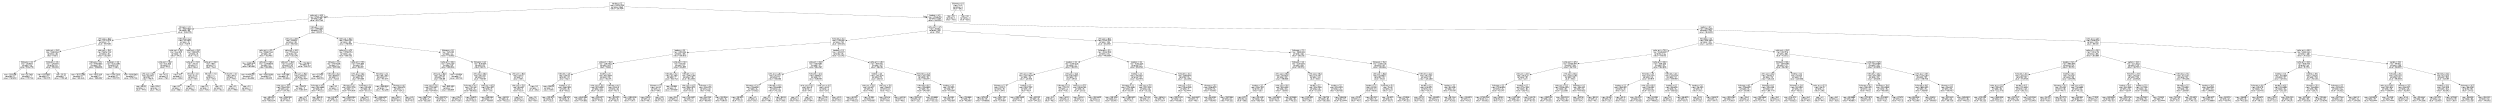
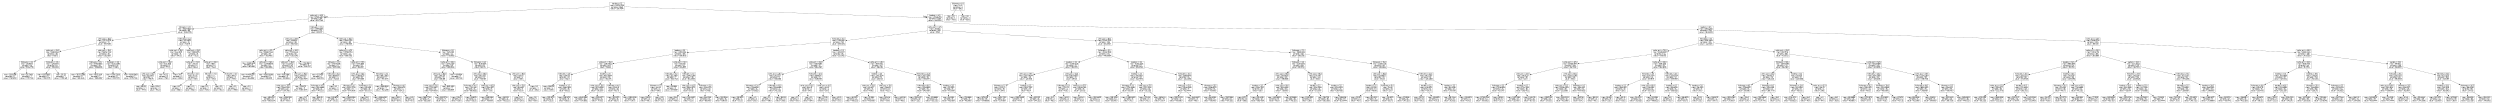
edge "write_pct <= 35.0 mse = 544.9375 samples = 8 value = 784.25" -> "mse = 36.0 samples = 2 value = 806.0": now "write_pct <= 25.0 mse = 504.3333 samples = 6 value = 777.0" -> "mse = 36.0 samples = 2 value = 806.0"
